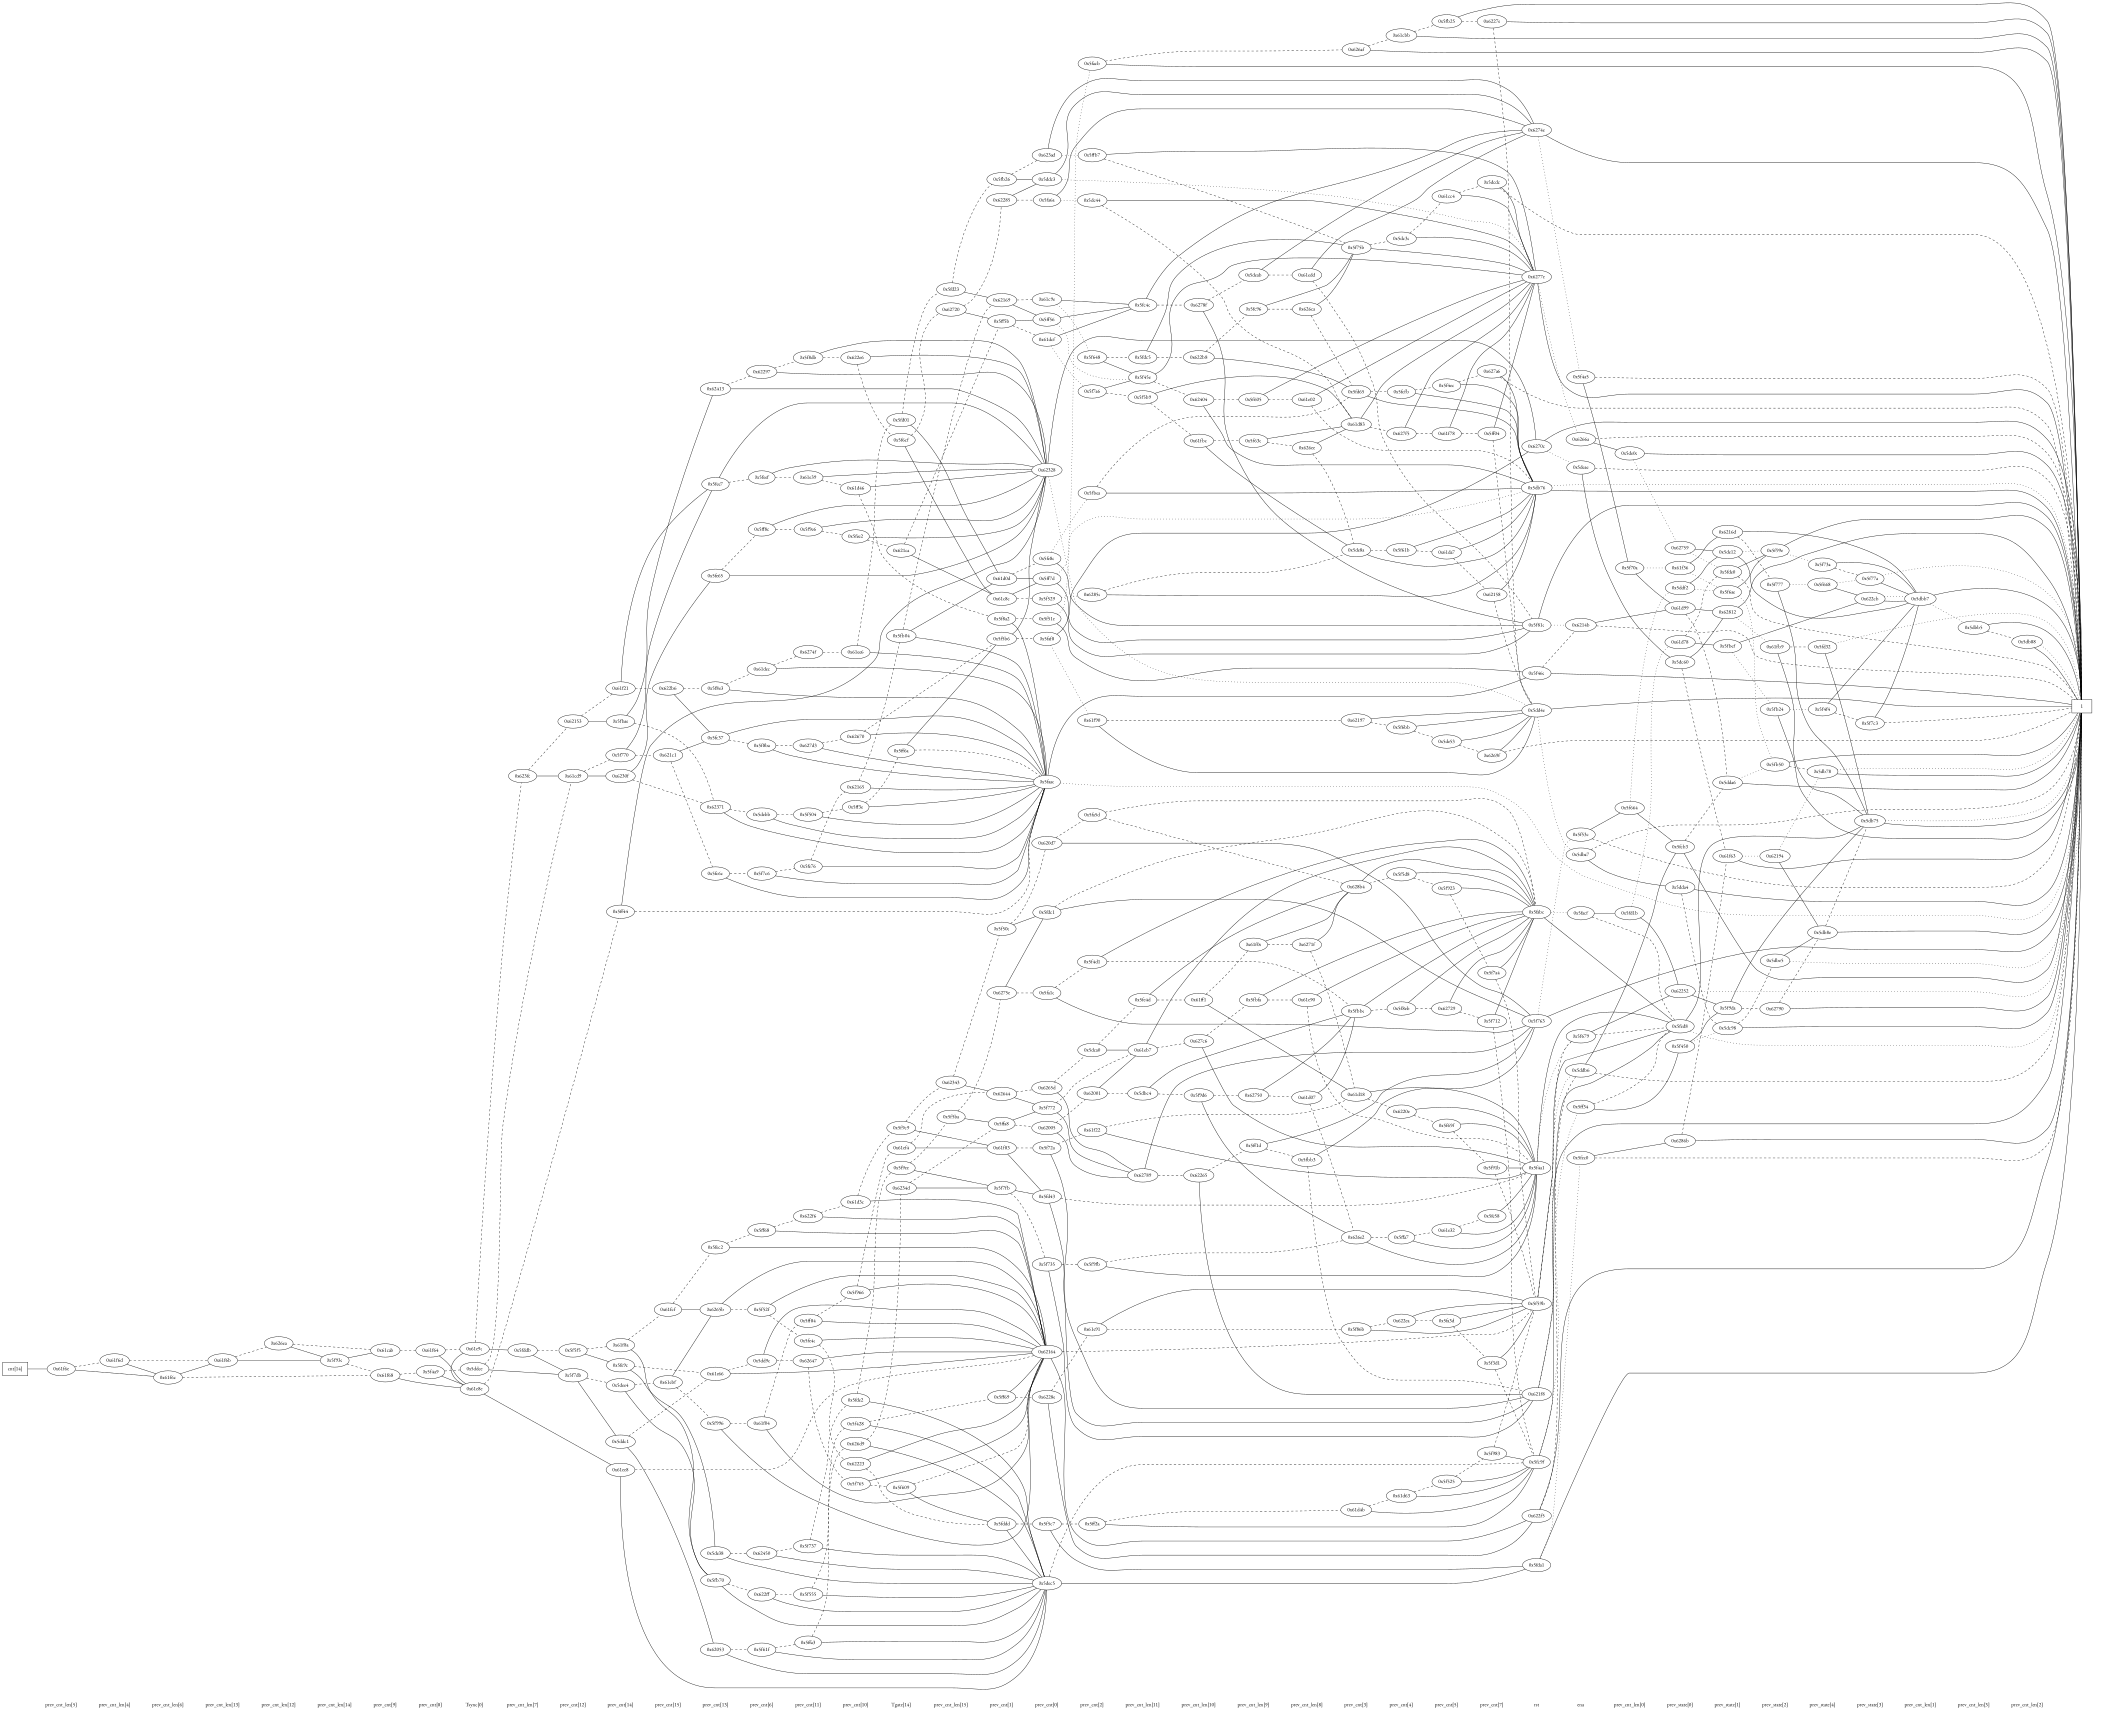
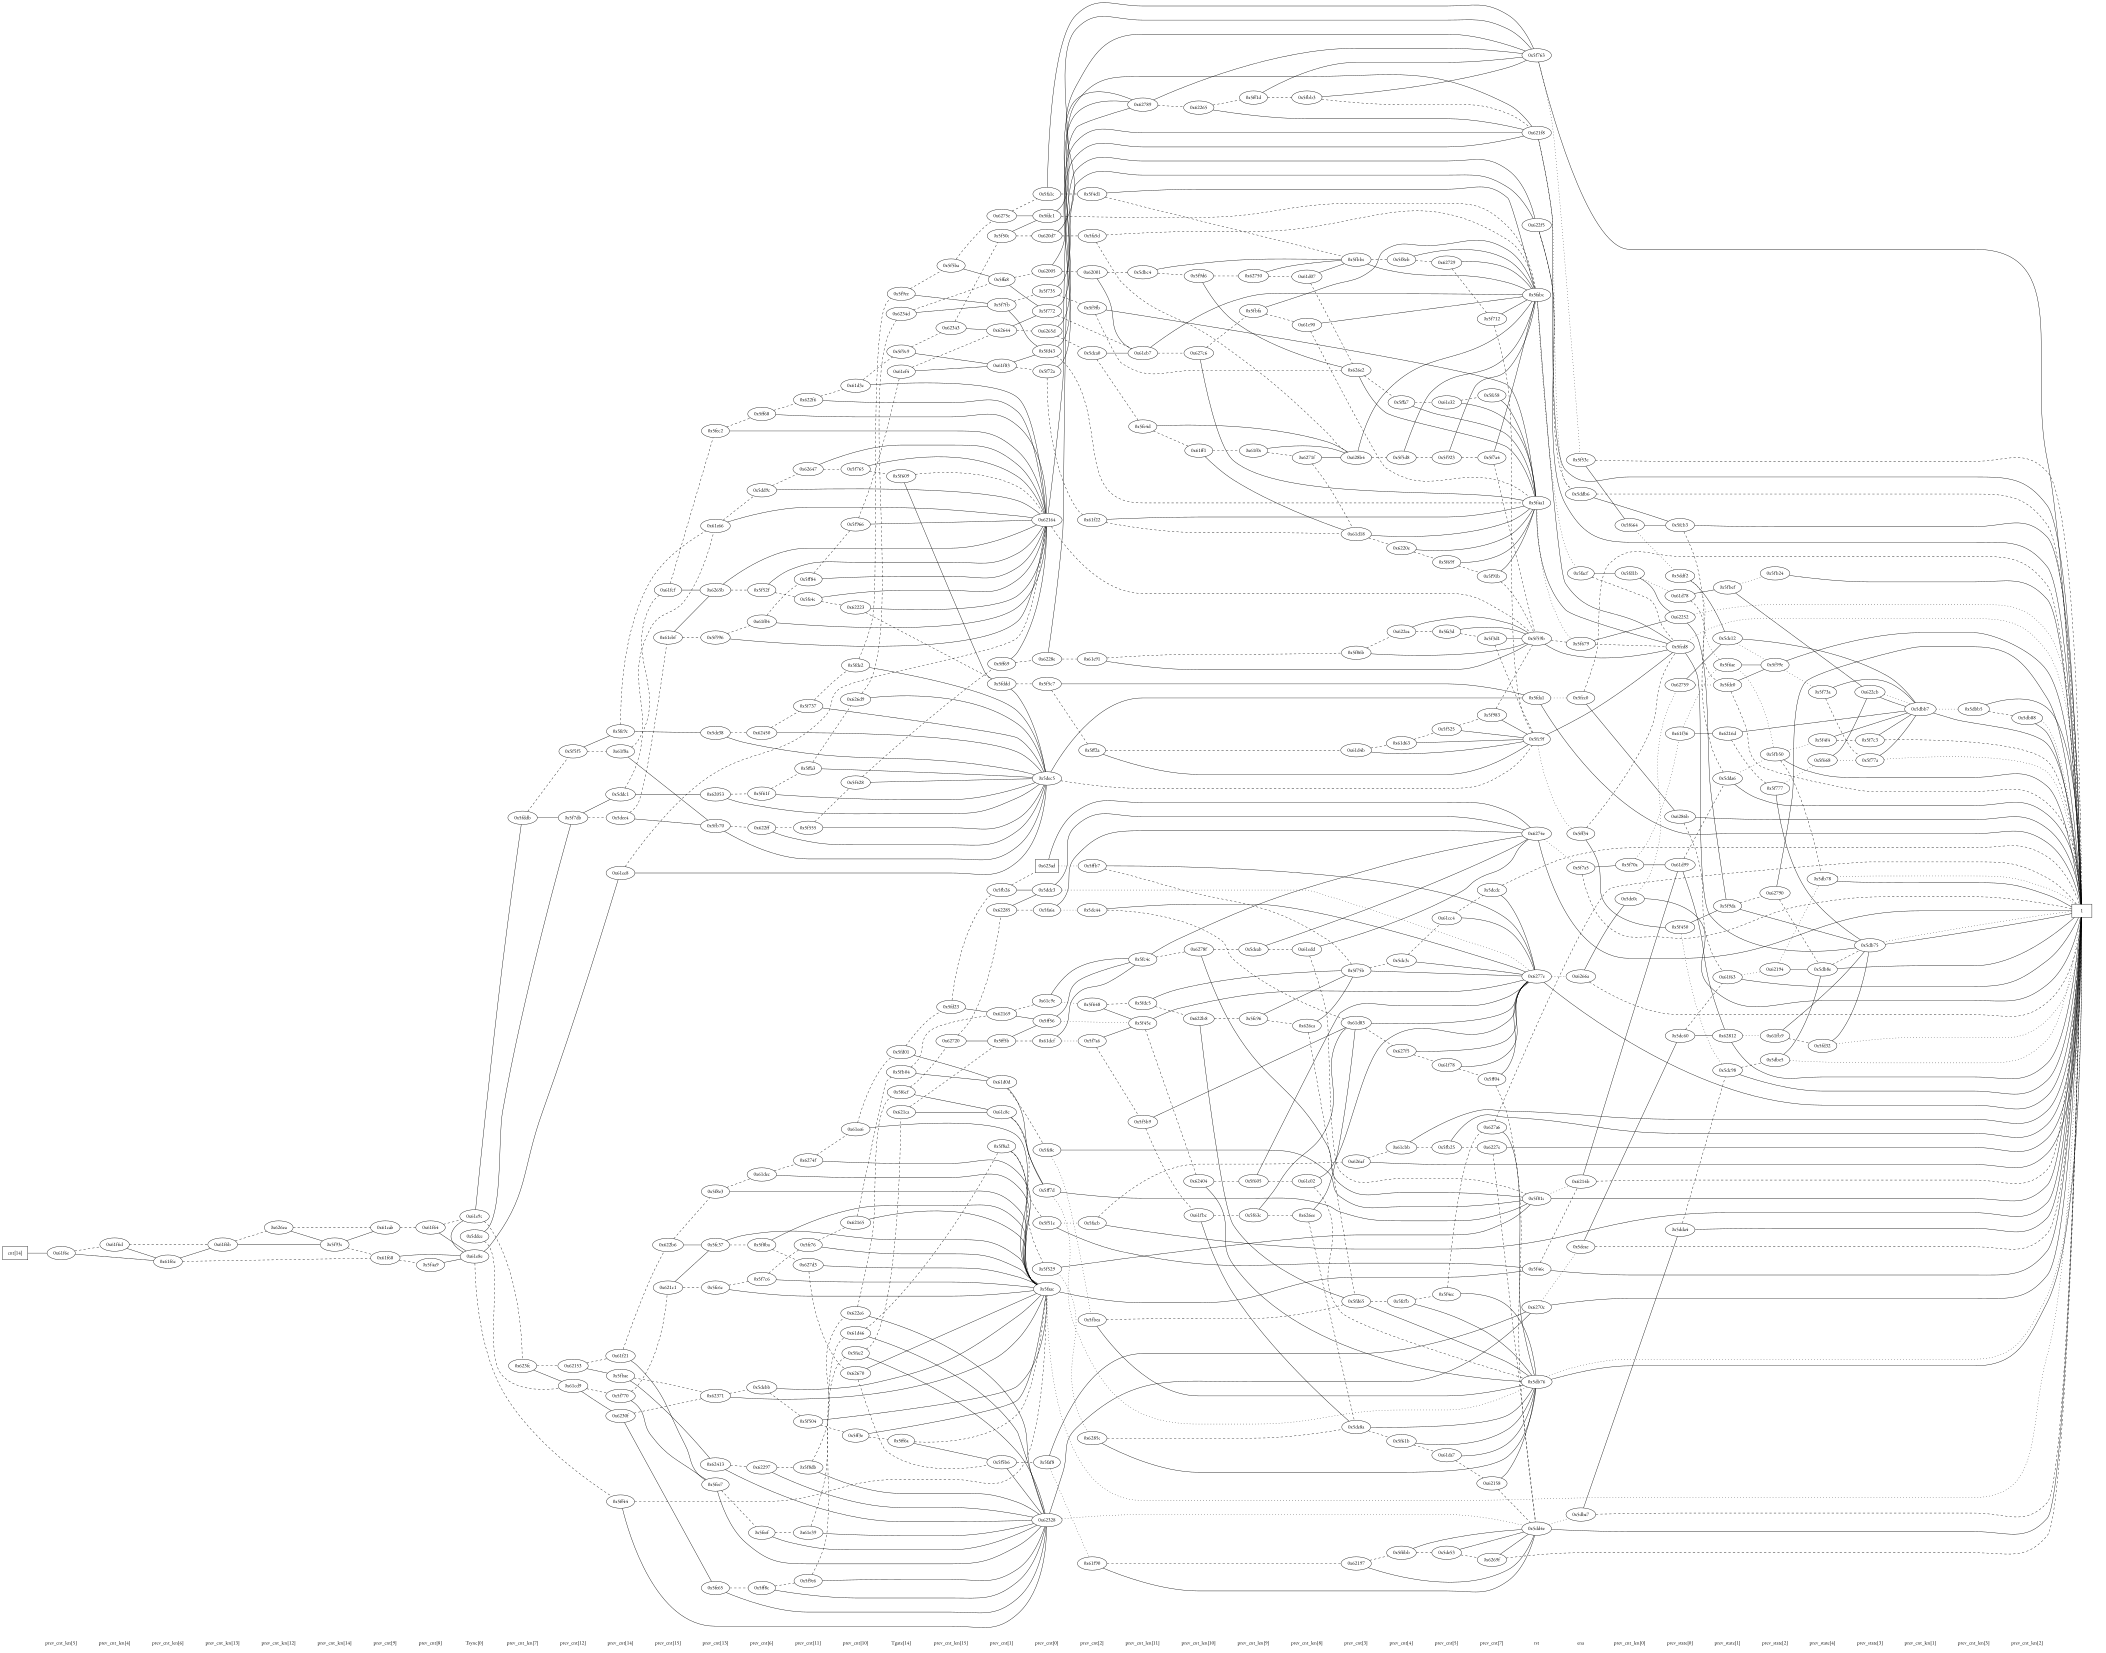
node "0x623ad": shape ellipse -> box
node "0x5f4a5": label "0x5f4a5" -> "0x5f7a5"
edge "0x5fb04" -- "0x5faac": now "0x6274f" -- "0x5faac"
edge "0x5fb24" -- "0x5f4f4": now "0x5fb50" -- "0x5f4f4"
edge "0x5ddce" -- "0x5f4a9": removed
